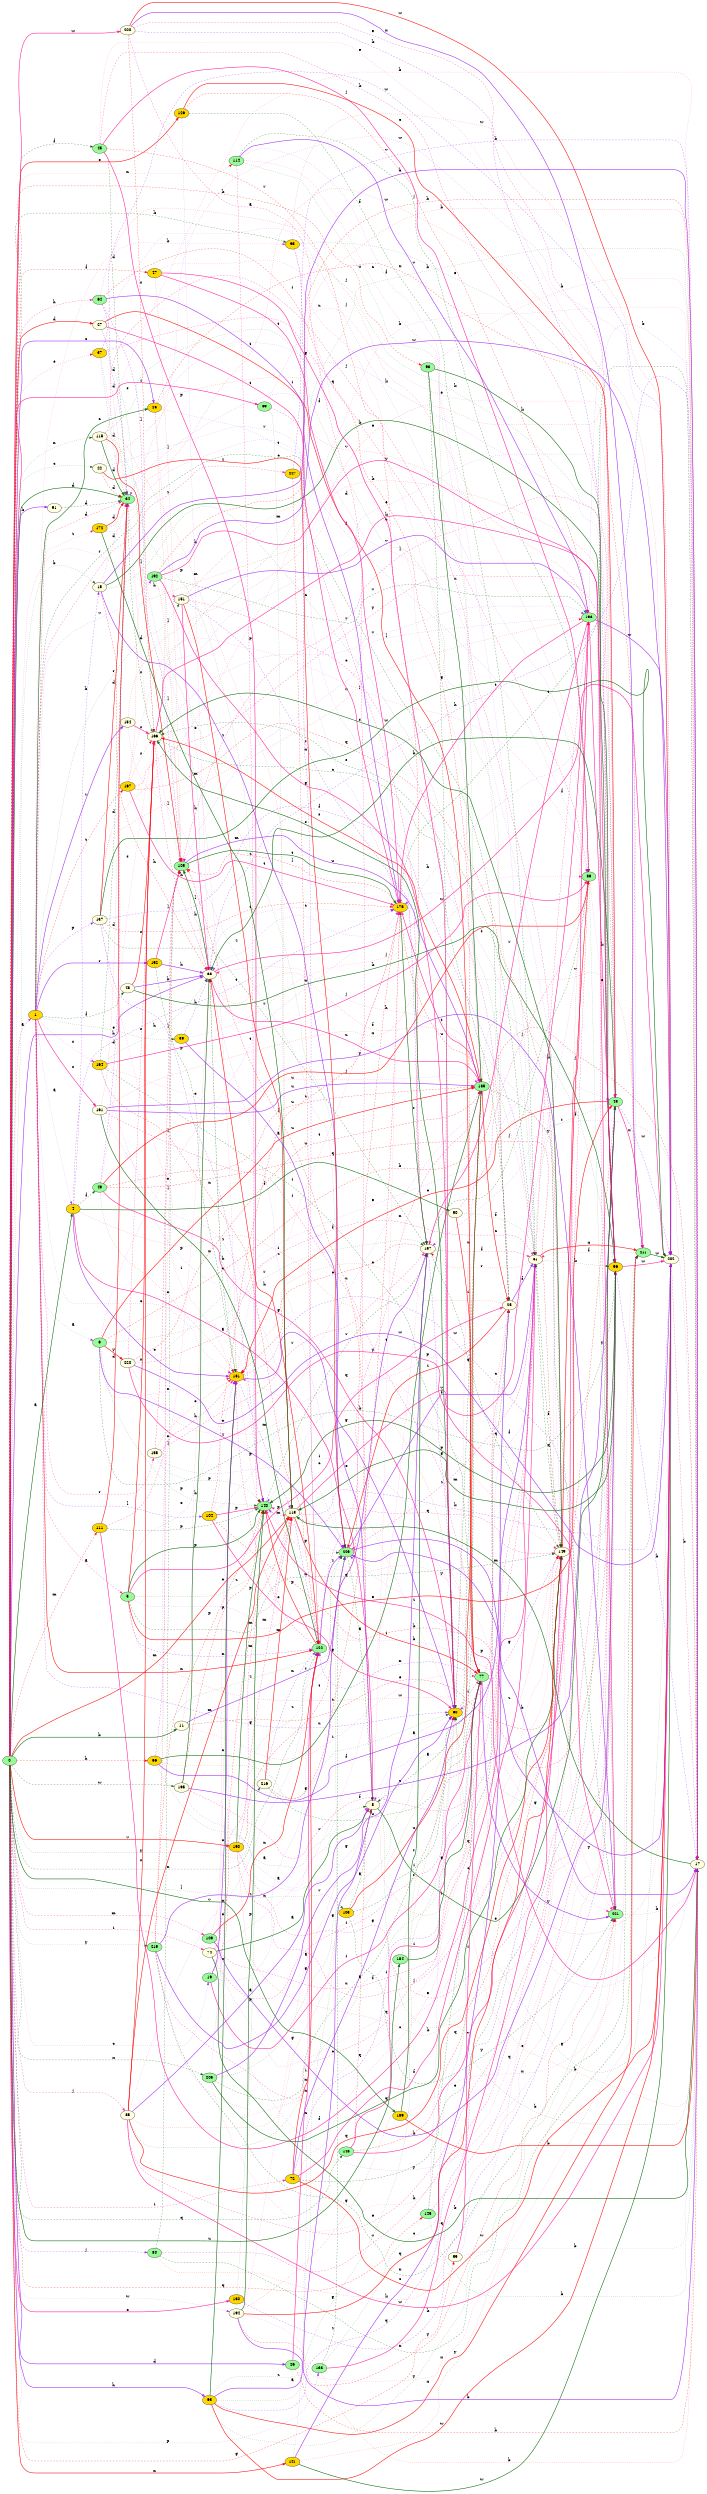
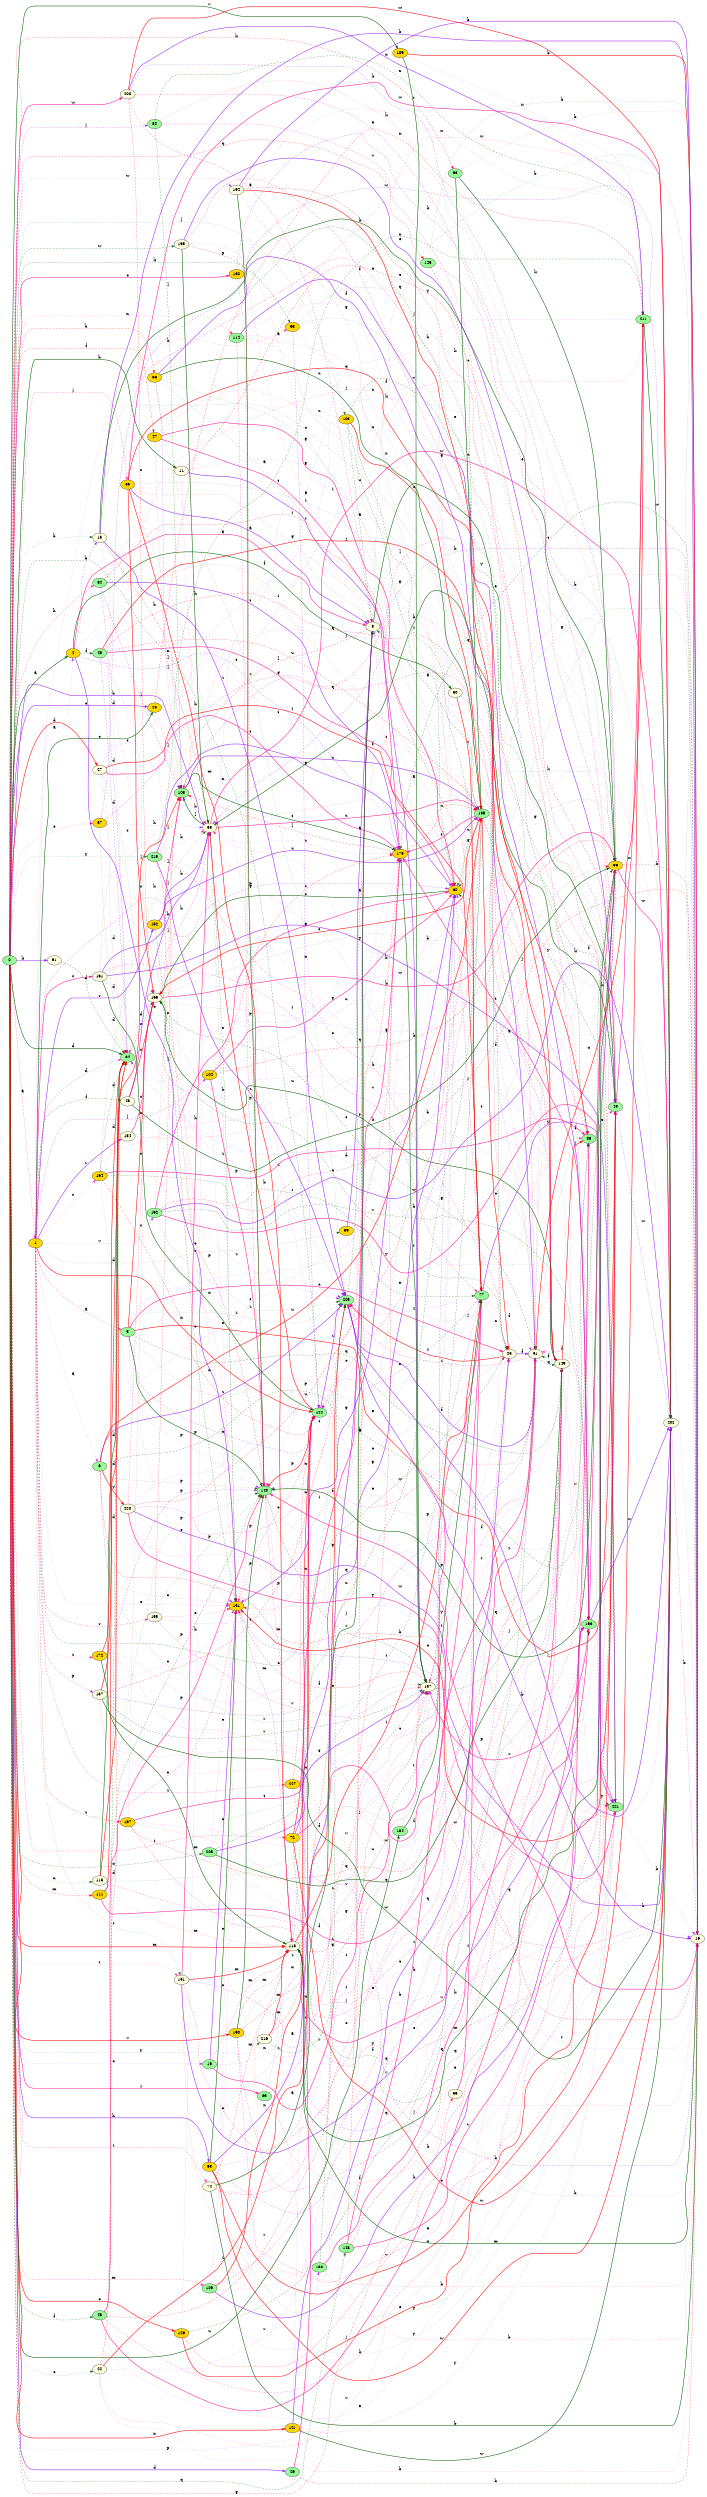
edge "93" -> "60": now "103" -> "60"
edge "39" -> "68": removed, label "h"
edge "219" -> "68": label "i" -> "h"
node "17": label "17" -> "16"
node "85": fillcolor lightyellow -> gold
